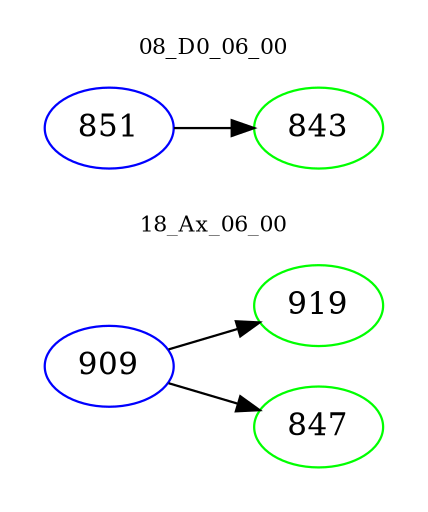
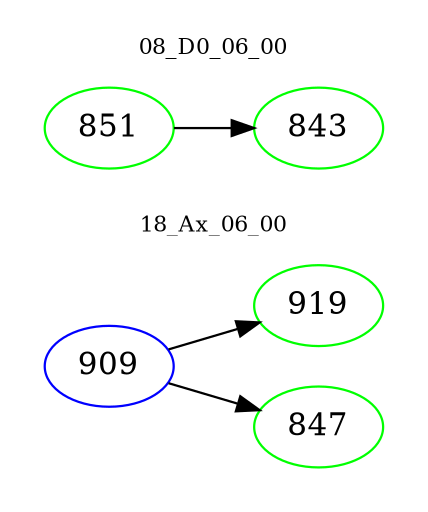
node "851": color blue -> green
